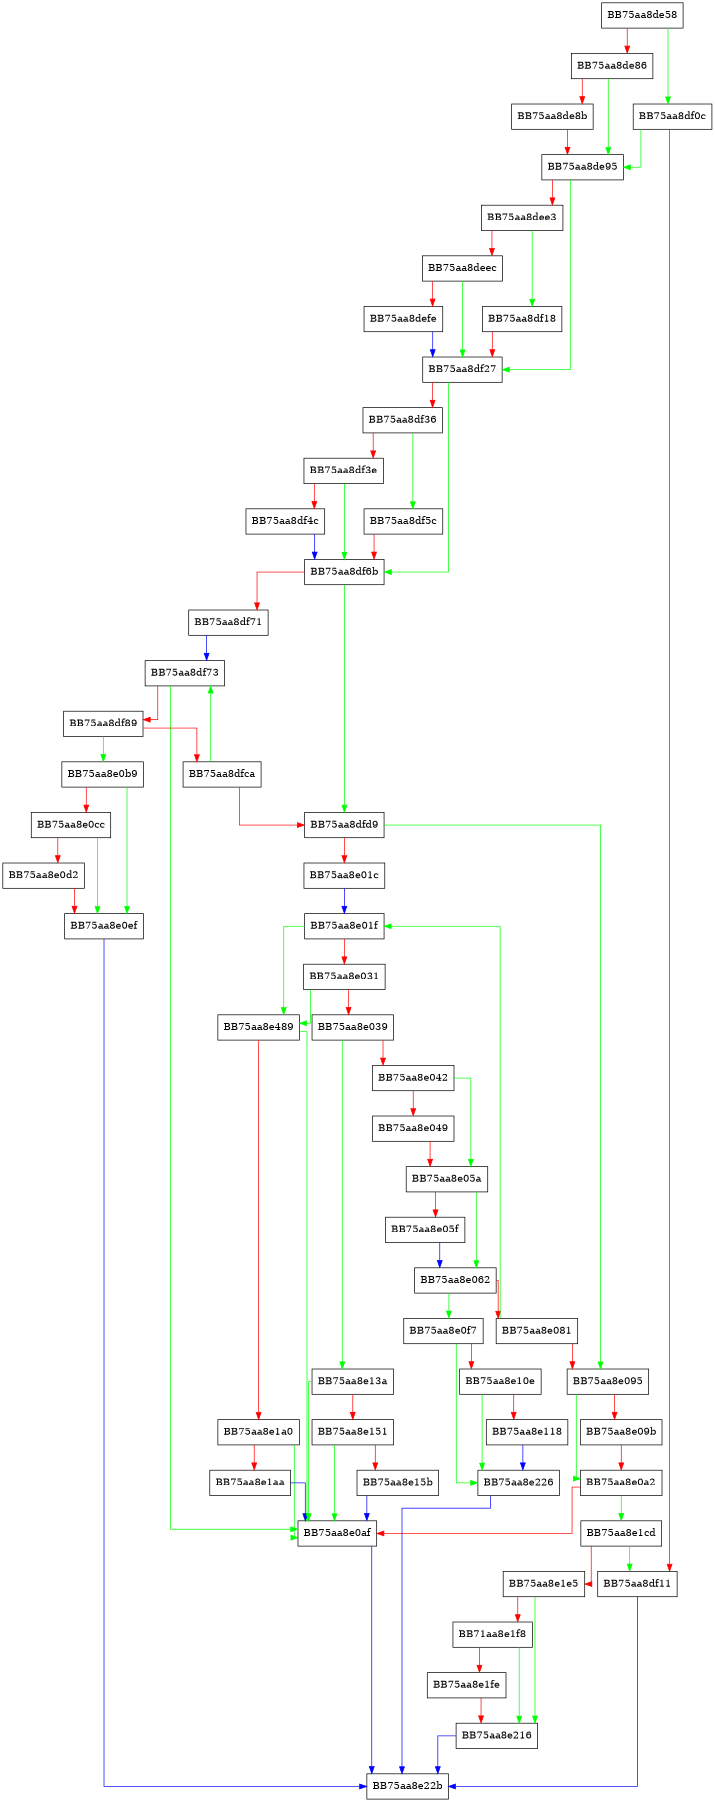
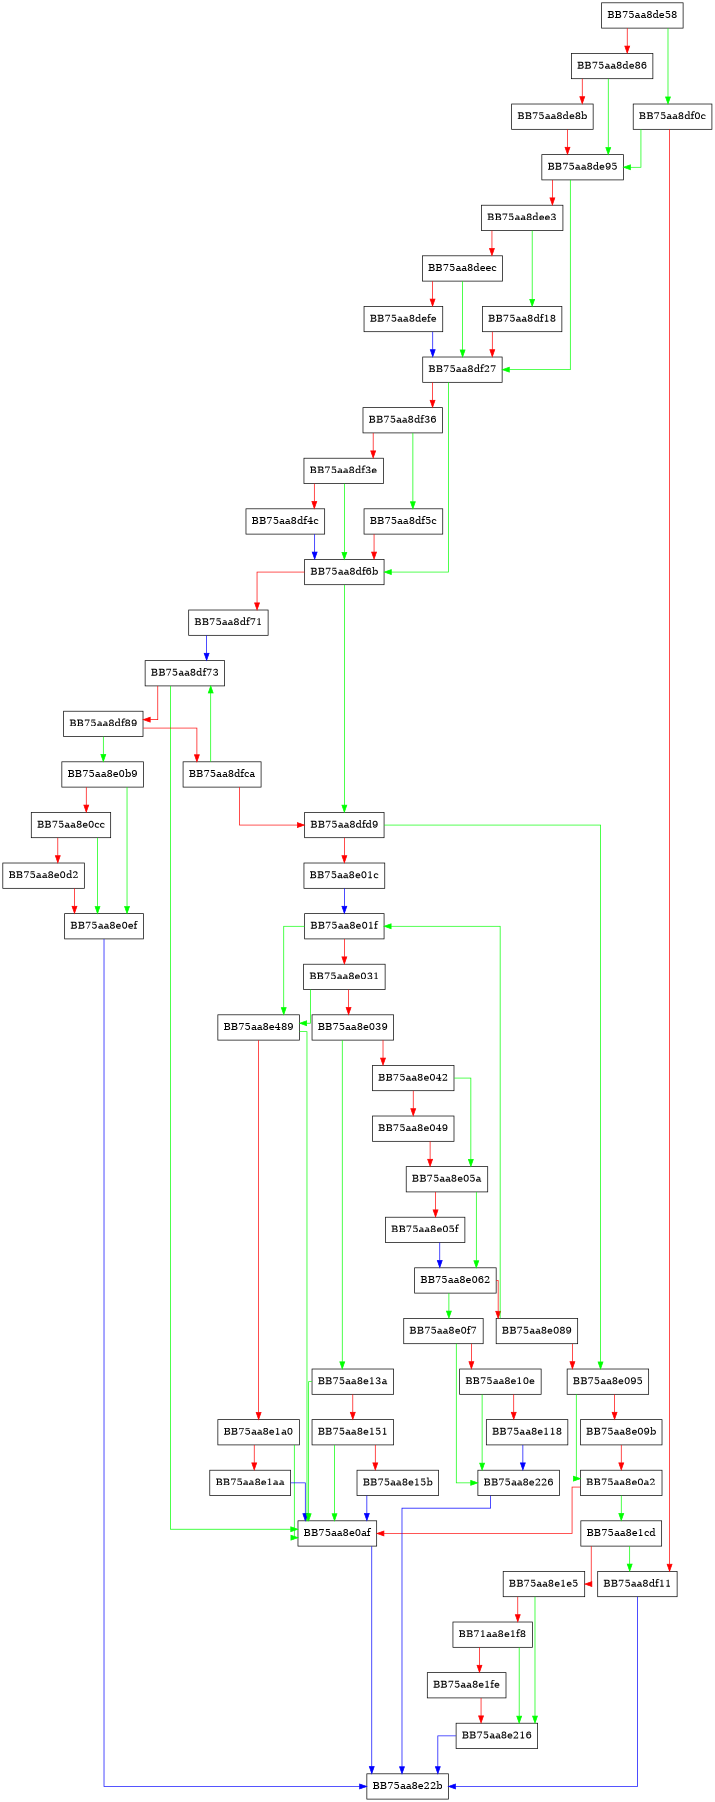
node "BB75aa8e081": label "BB75aa8e081" -> "BB75aa8e089"
